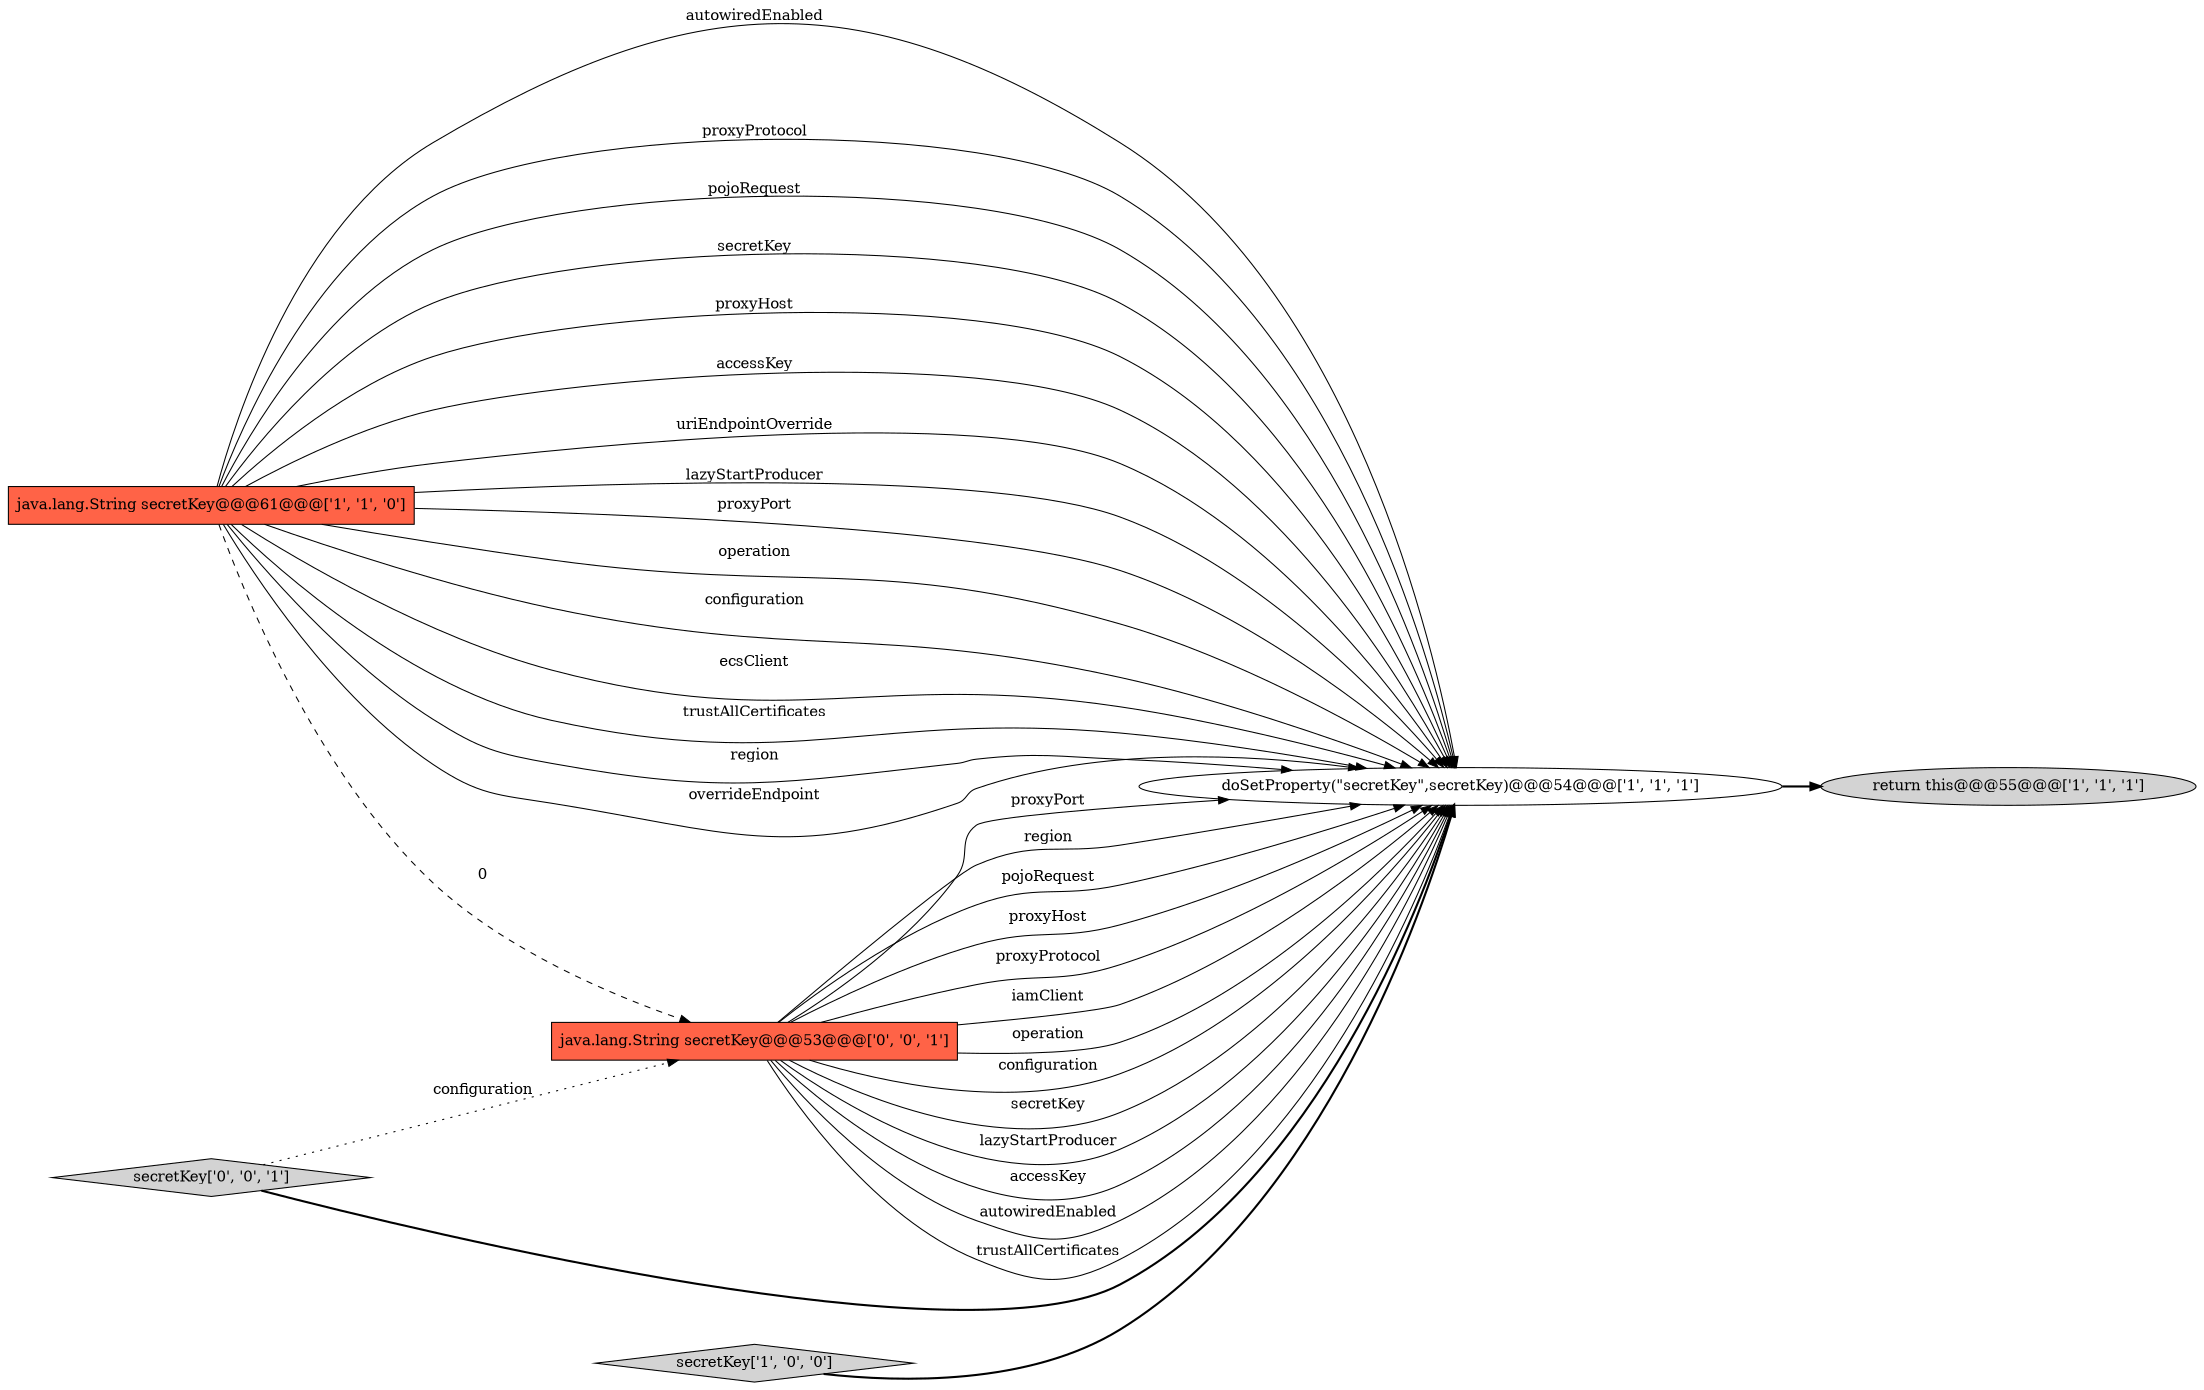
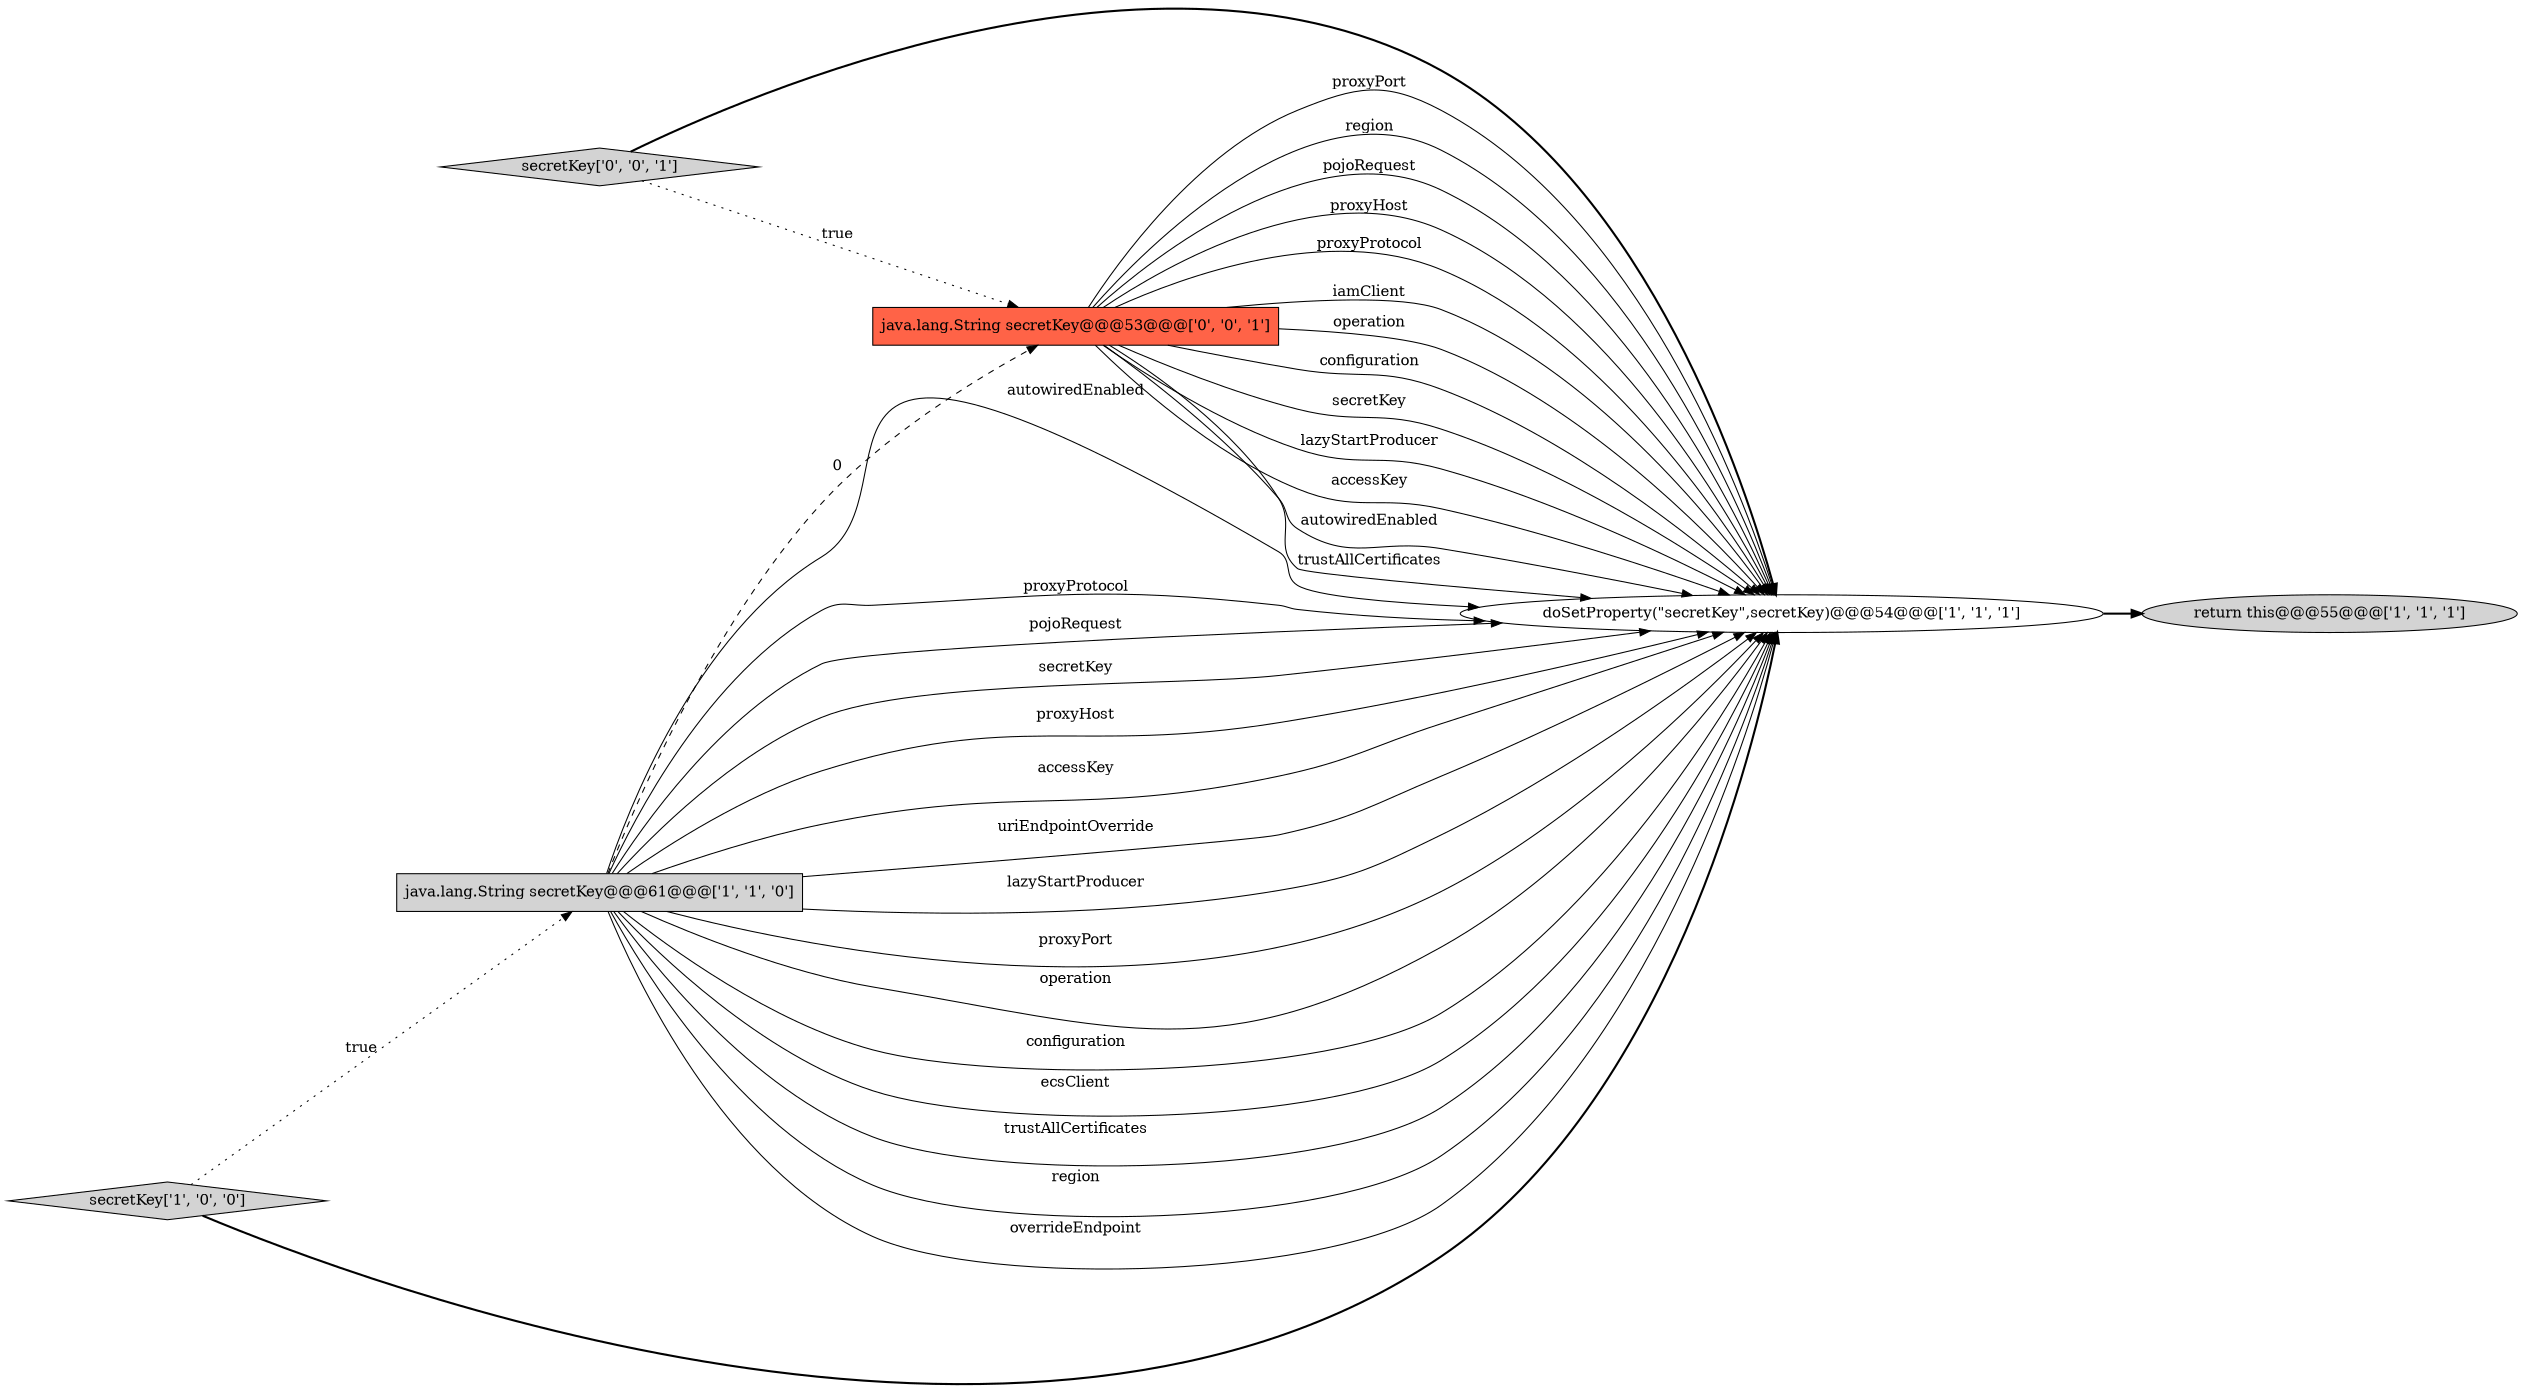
node "java.lang.String secretKey@@@61@@@['1', '1', '0']": fillcolor tomato -> lightgray
edge "secretKey['1', '0', '0']" -> "java.lang.String secretKey@@@61@@@['1', '1', '0']": added, label "true"
edge "secretKey['0', '0', '1']" -> "java.lang.String secretKey@@@53@@@['0', '0', '1']": label "configuration" -> "true"
